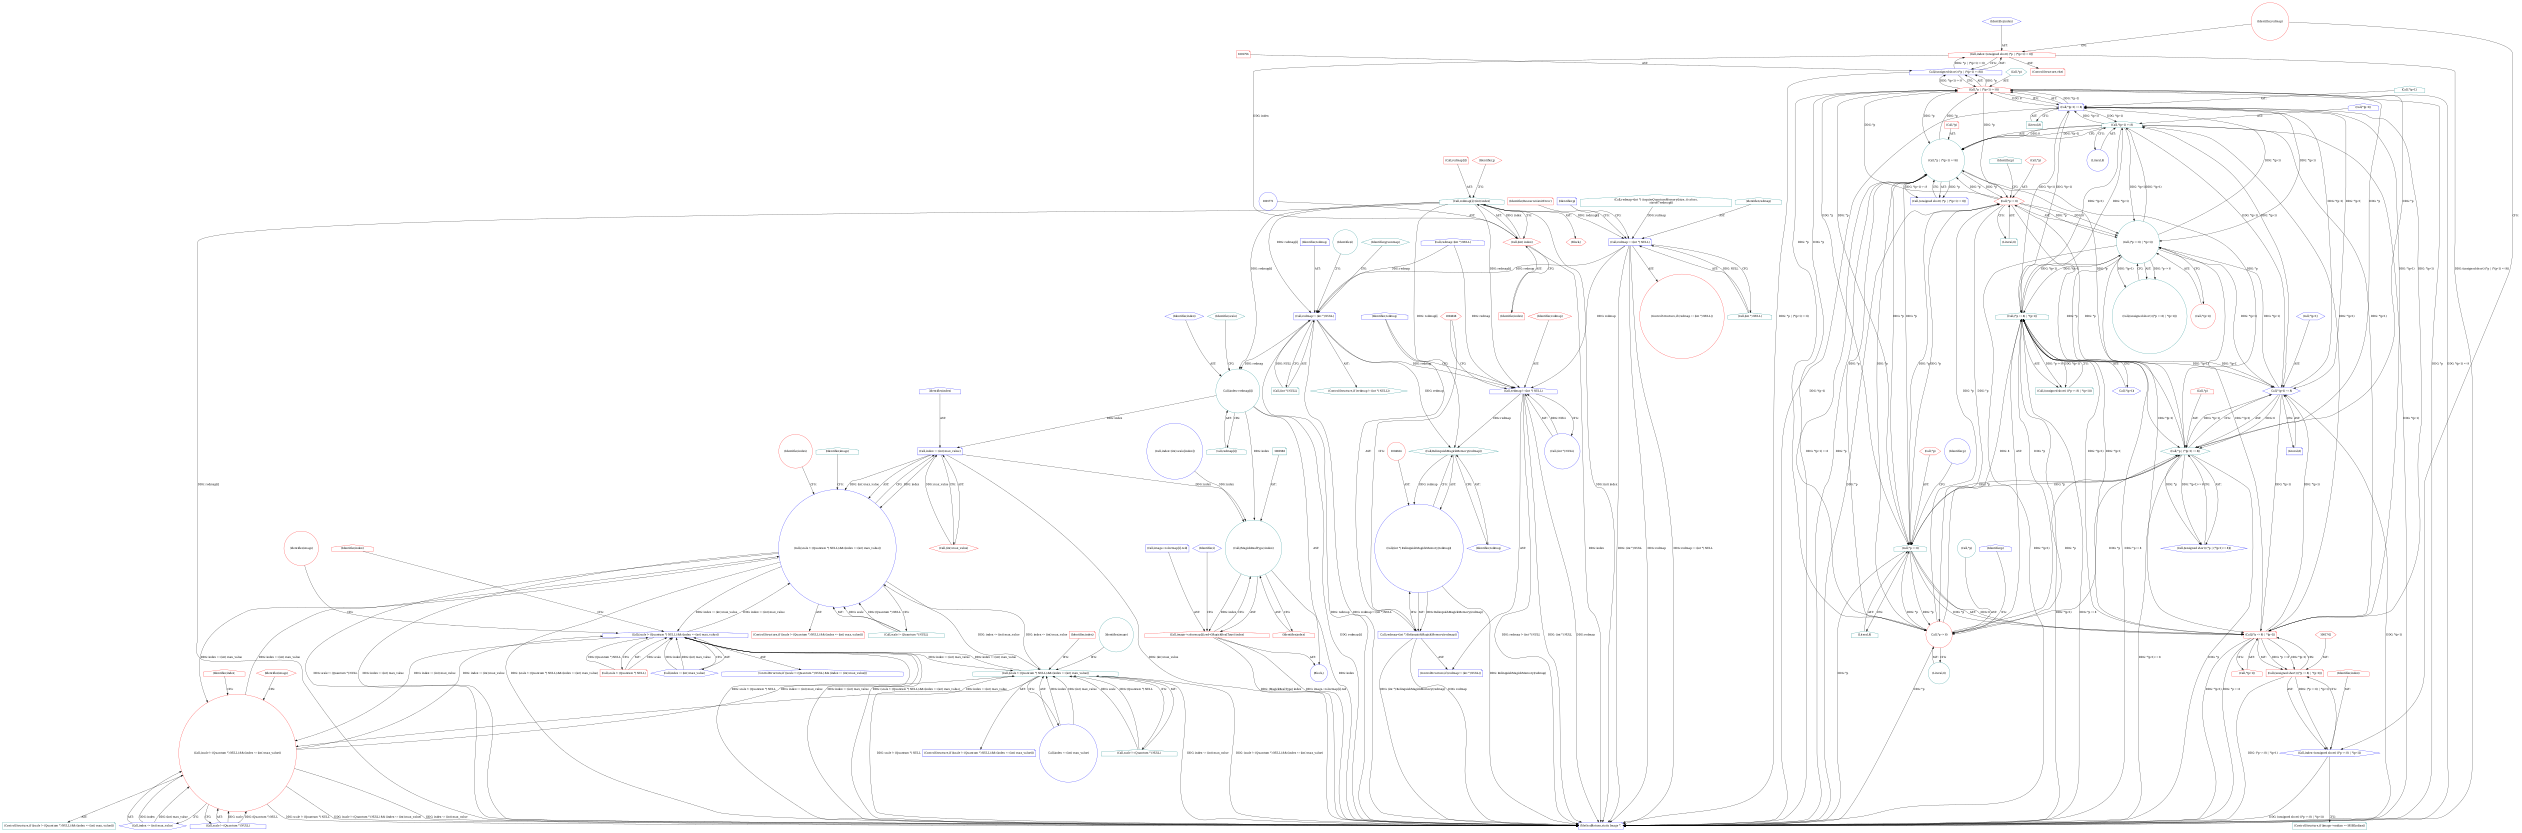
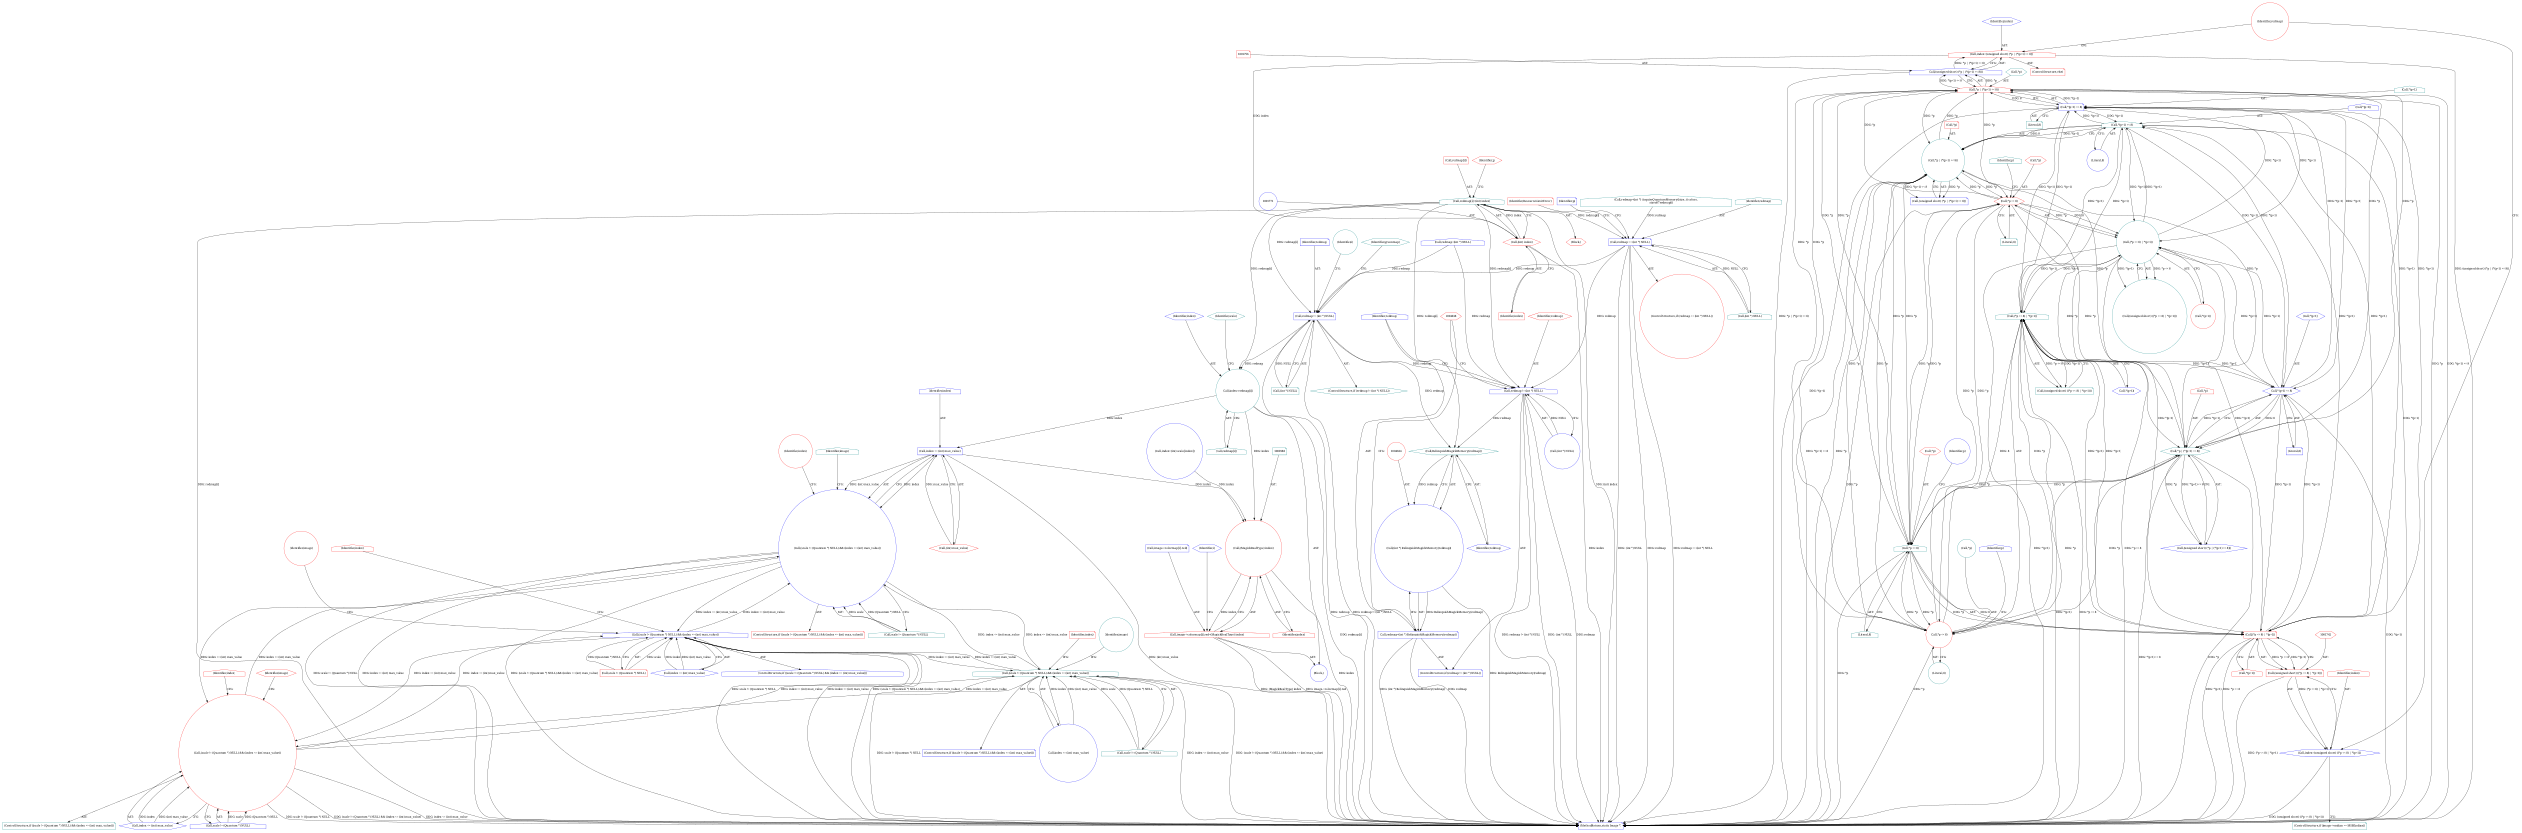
node "(Call,(MagickRealType) index)": color teal -> red
